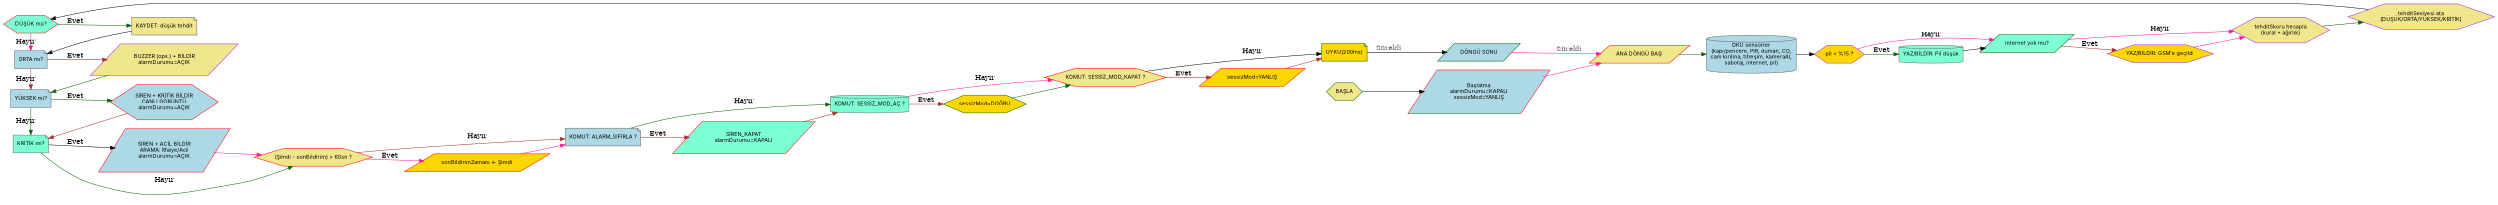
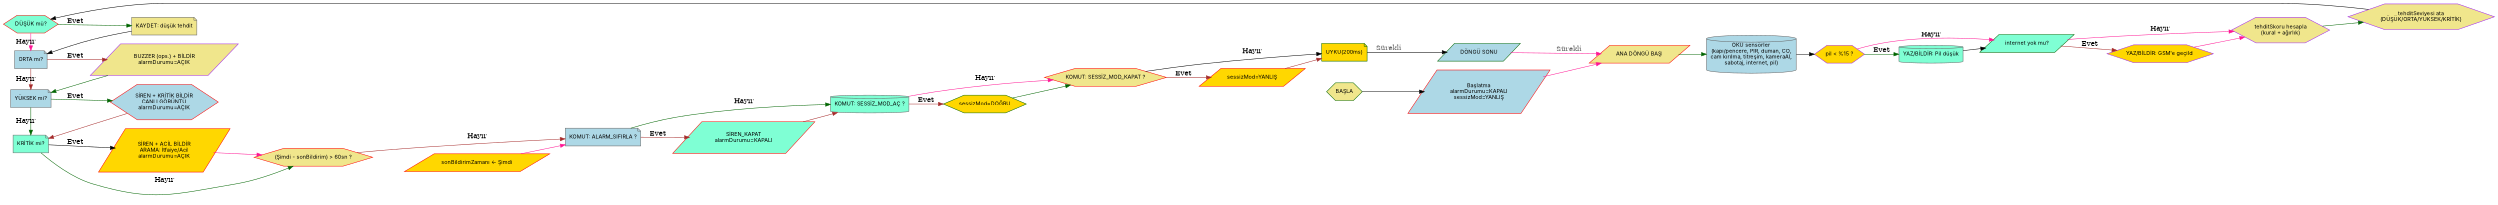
node "SİREN + ACİL BİLDİR ARAMA: İtfaiye/Acil alarmDurumu=AÇIK": fillcolor lightblue -> gold
edge "(Şimdi - sonBildirim) > 60sn ?" -> "sonBildirimZamanı ← Şimdi": removed, label "Evet"
